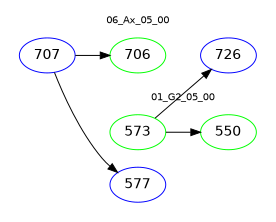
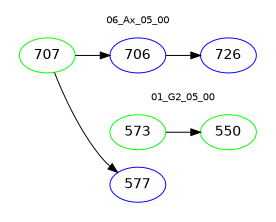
node "707": color blue -> green
node "706": color green -> blue
edge "573" -> "726": now "706" -> "726"
